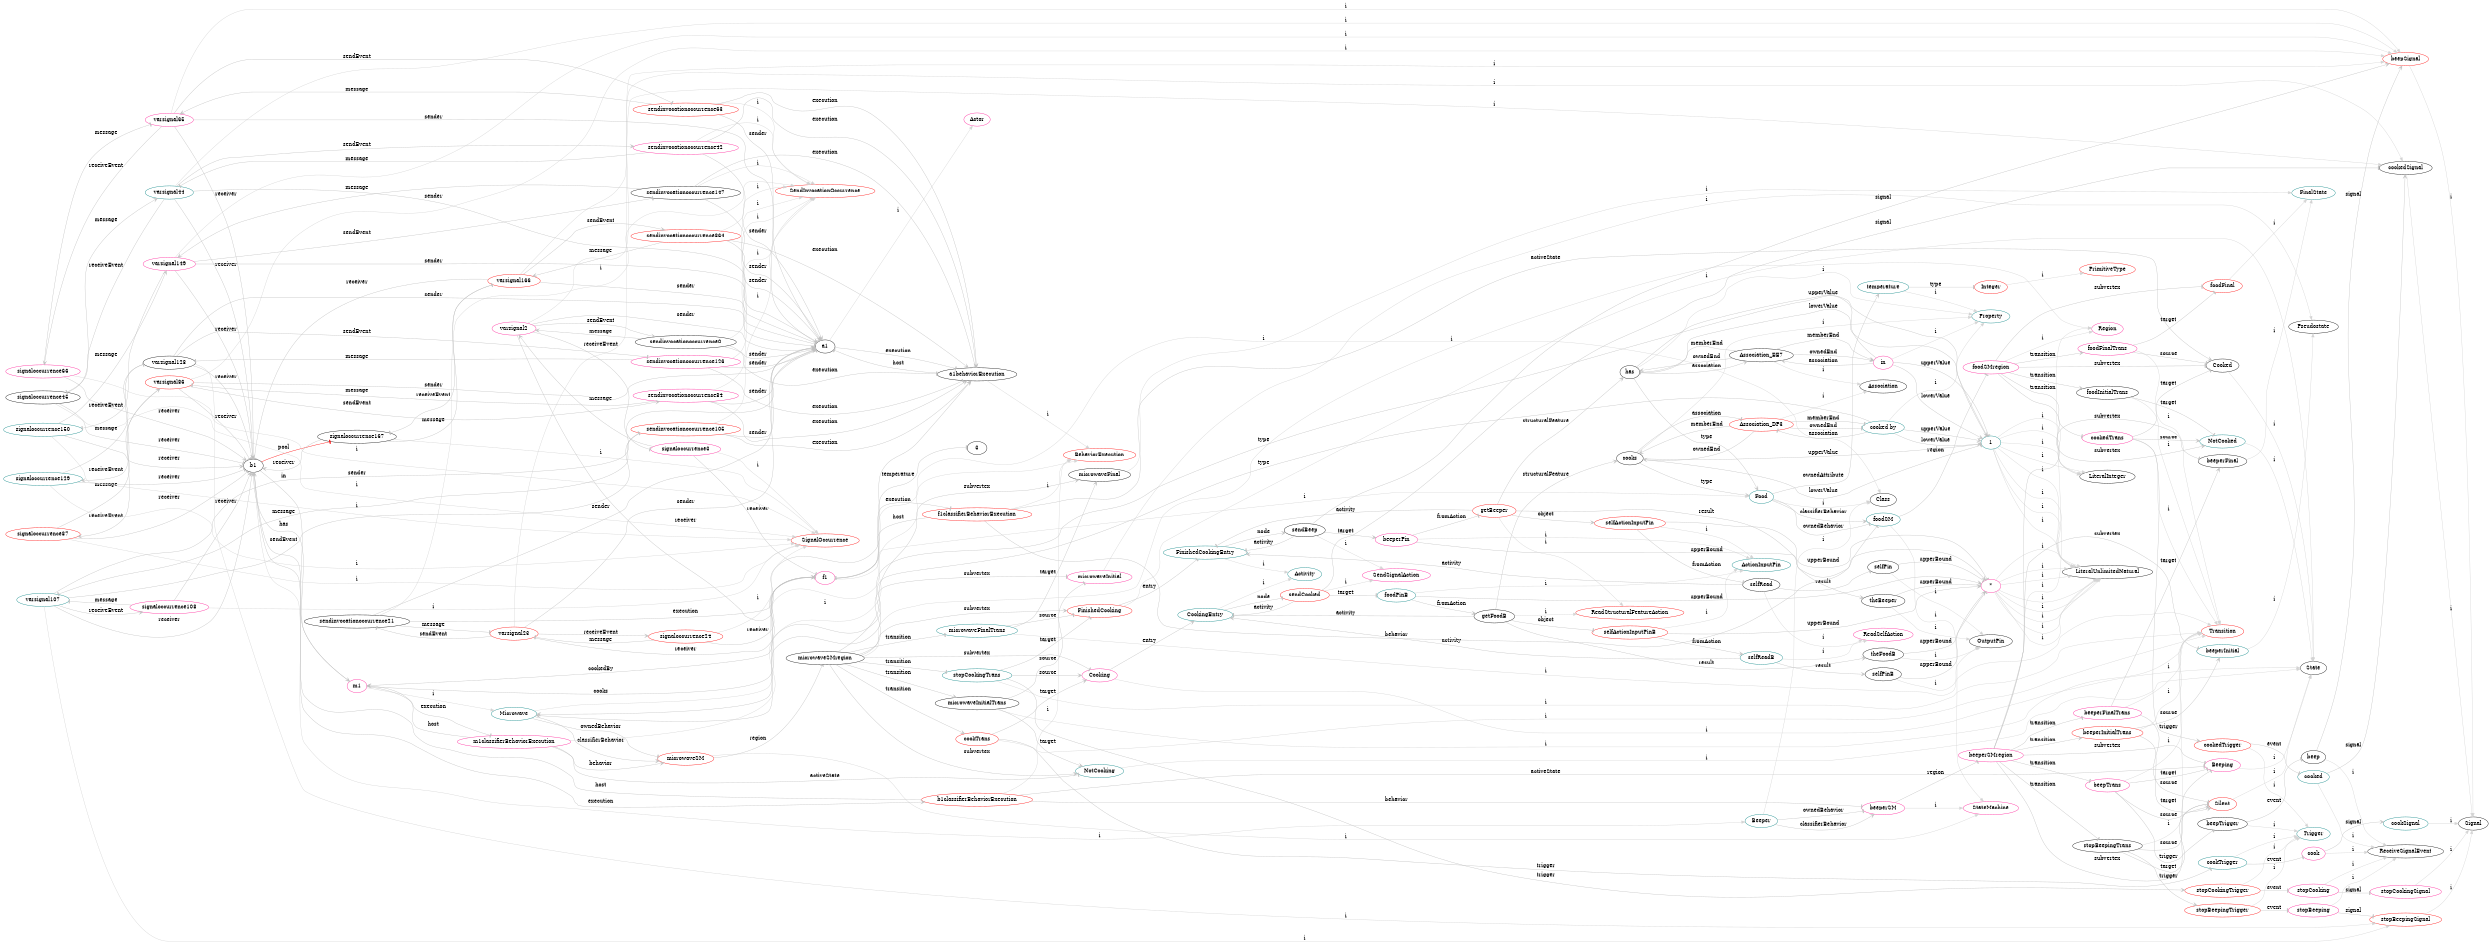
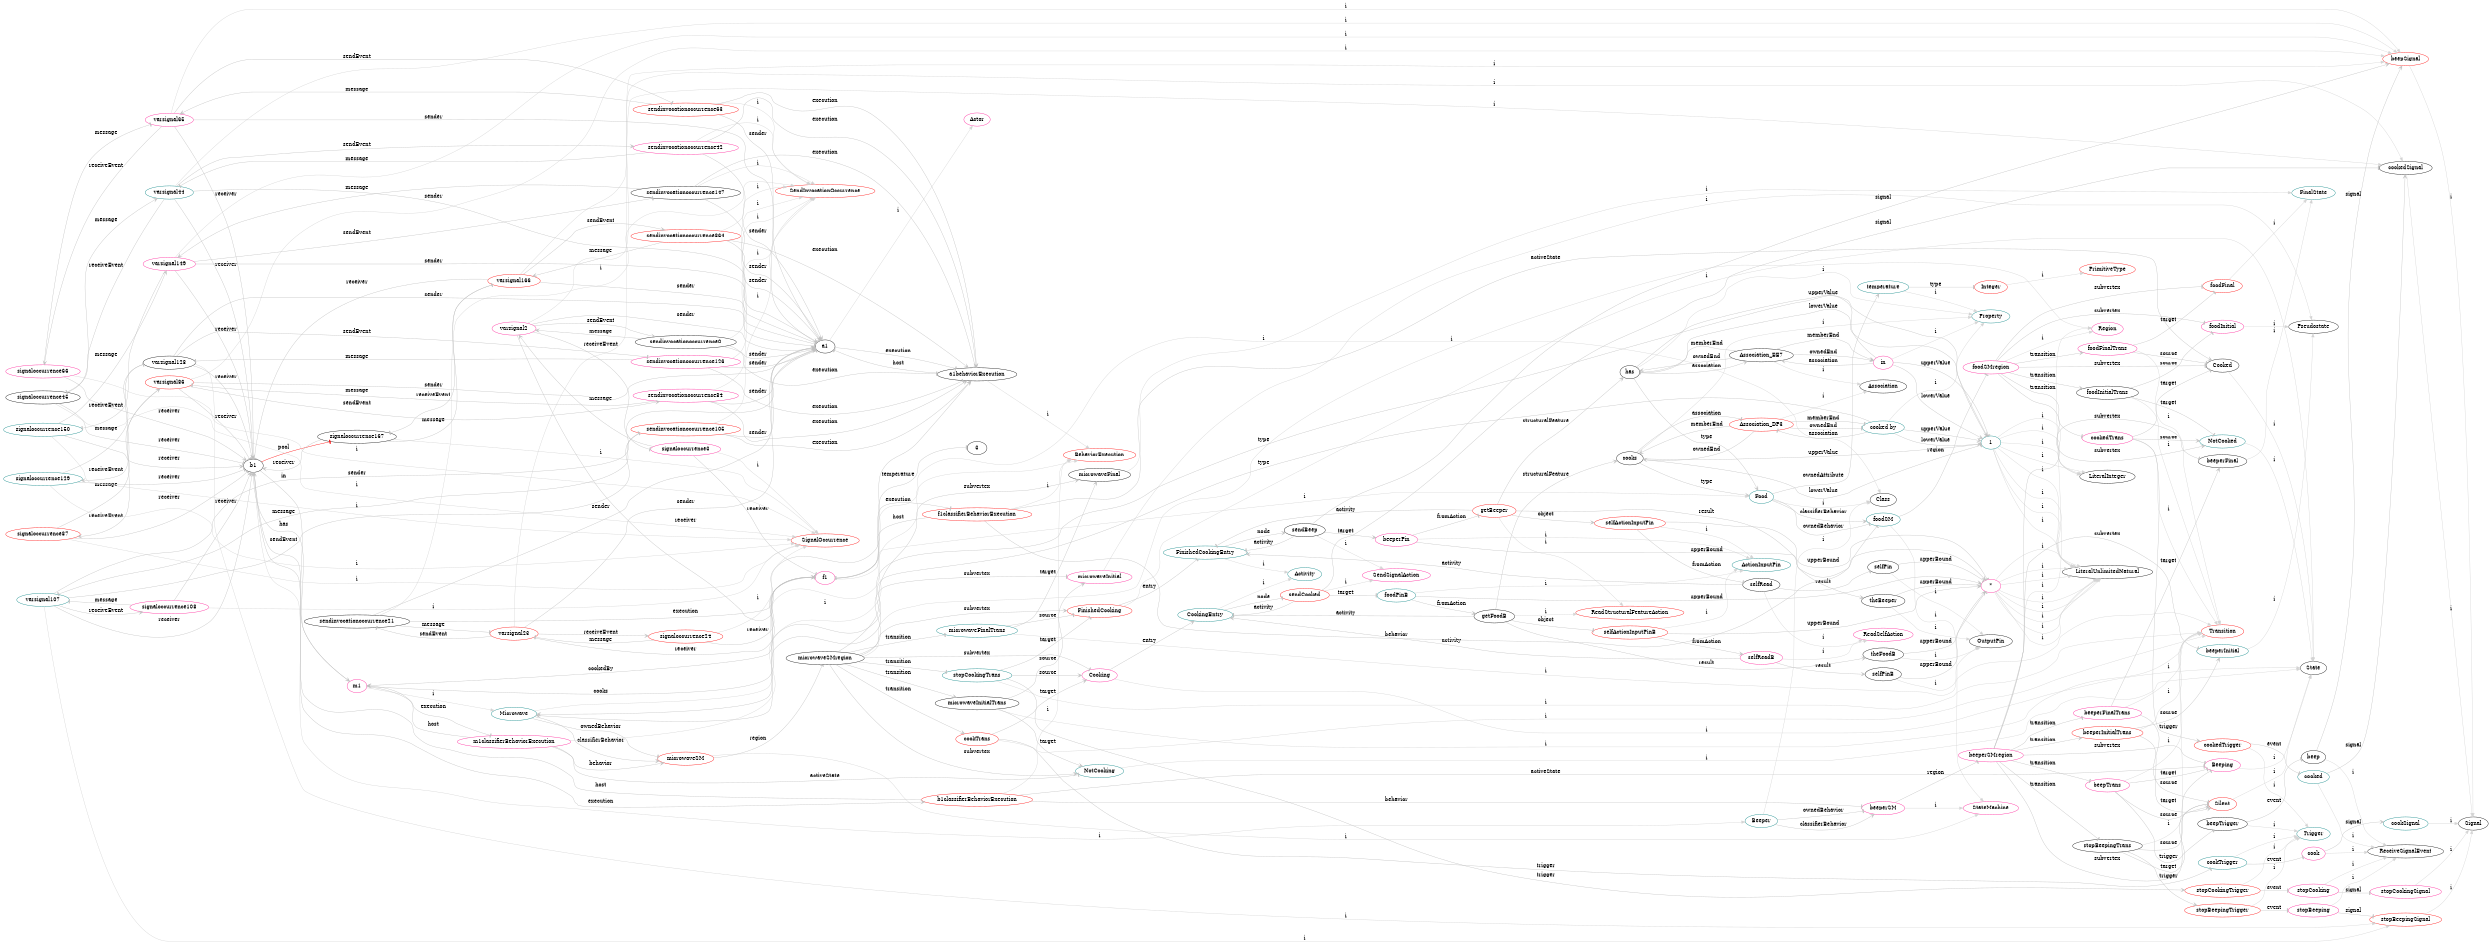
node "foodInitial": added
edge "microwaveInitialTrans" -> "microwaveInitial": arrowhead tee -> vee
node "selfReadB": color teal -> deeppink
